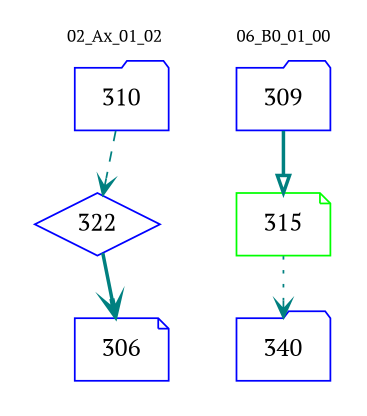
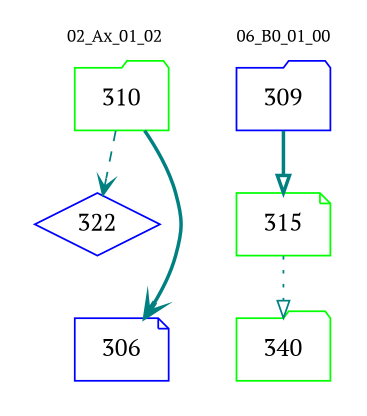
node "310": color blue -> green
edge "322" -> "306": now "310" -> "306"
edge "315" -> "340": arrowhead vee -> onormal
node "340": color blue -> green
